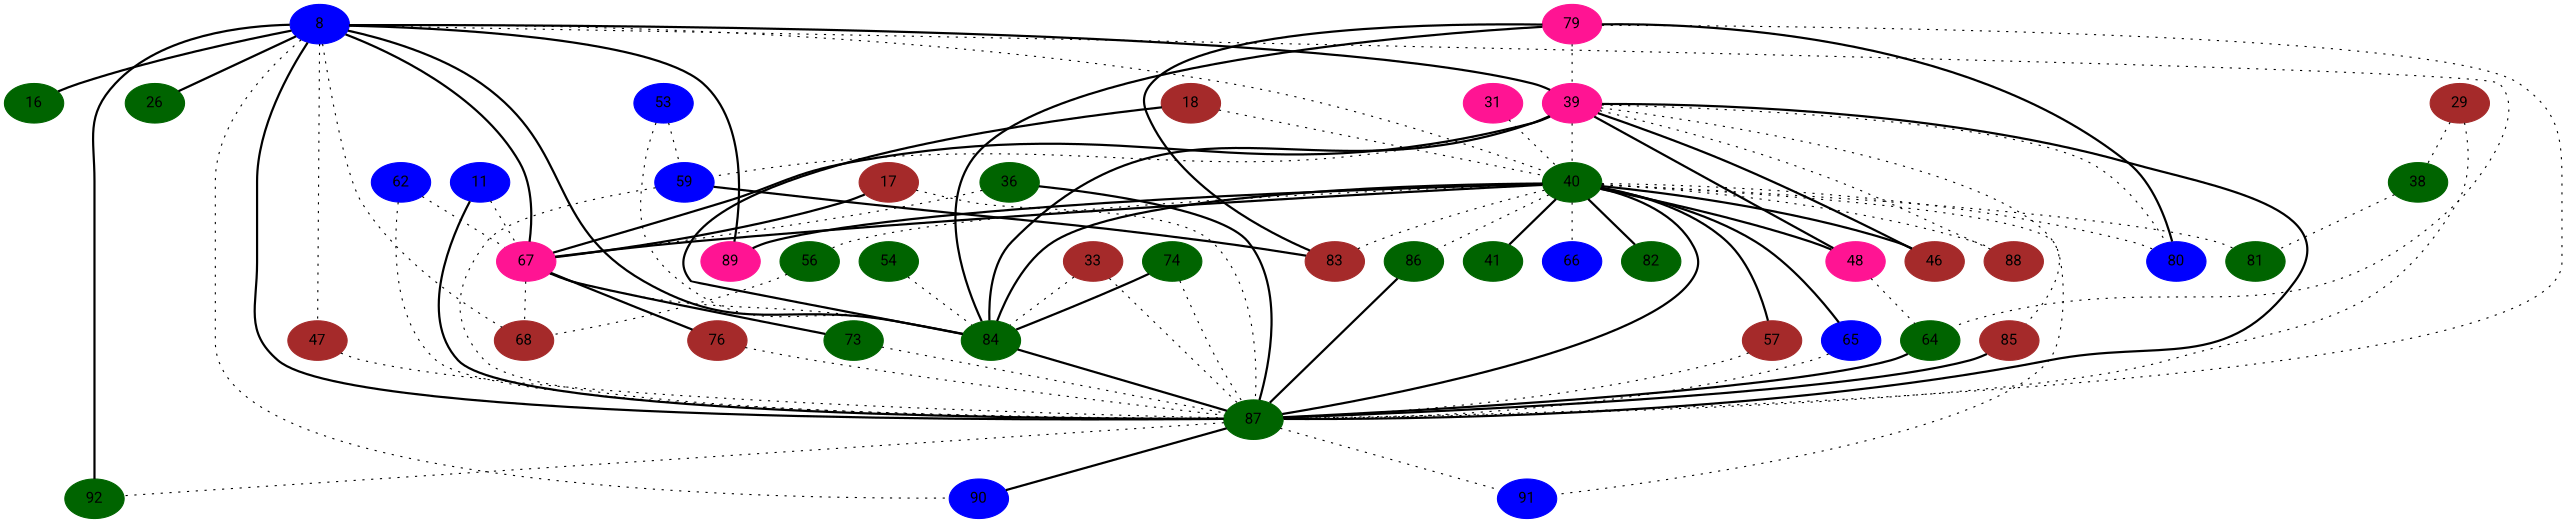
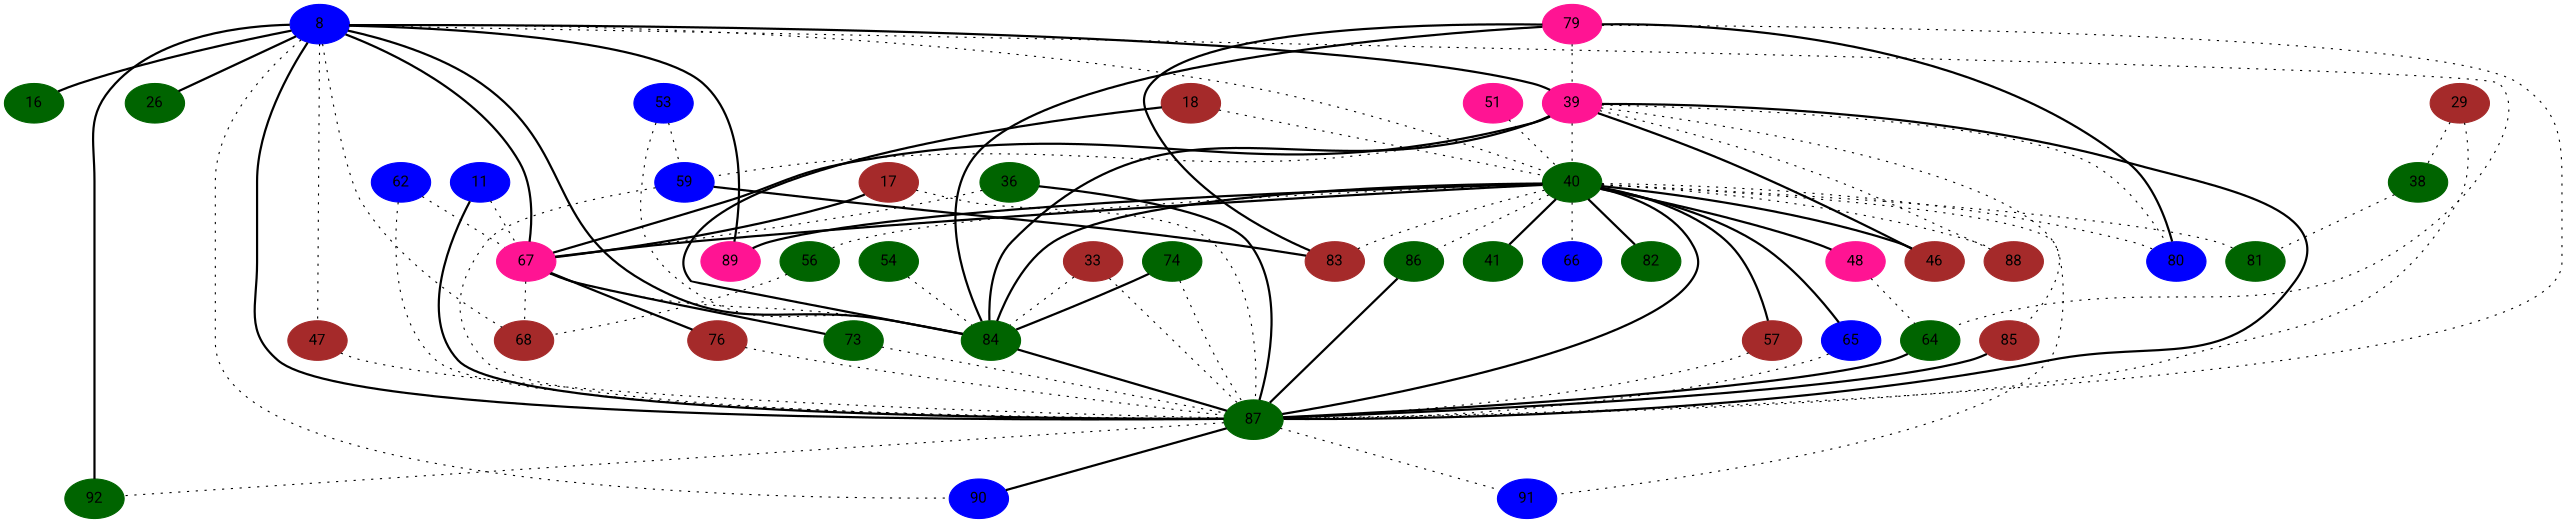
node "31": label "31" -> "51"
edge "39" -- "48": removed
